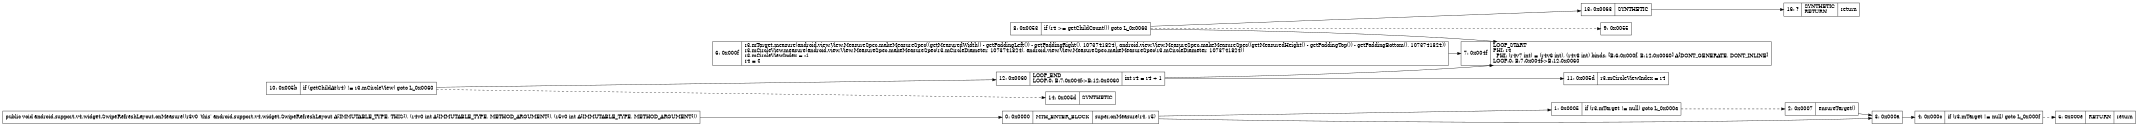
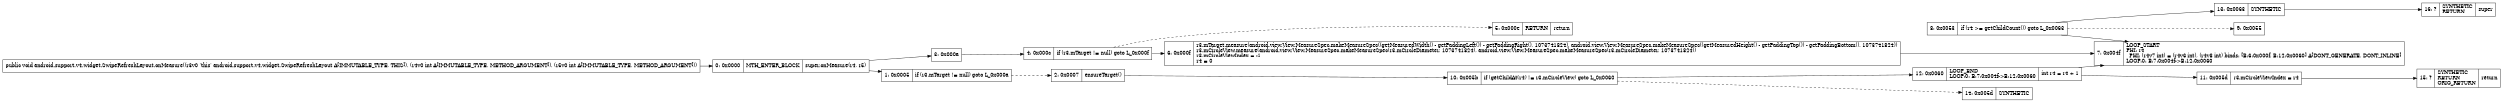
node "16: ?": text "return" -> "super"
edge "4: 0x000c" -> "6: 0x000f": added
node "15: ?": added
edge "2: 0x0007" -> "3: 0x000a": now "2: 0x0007" -> "10: 0x005b"
